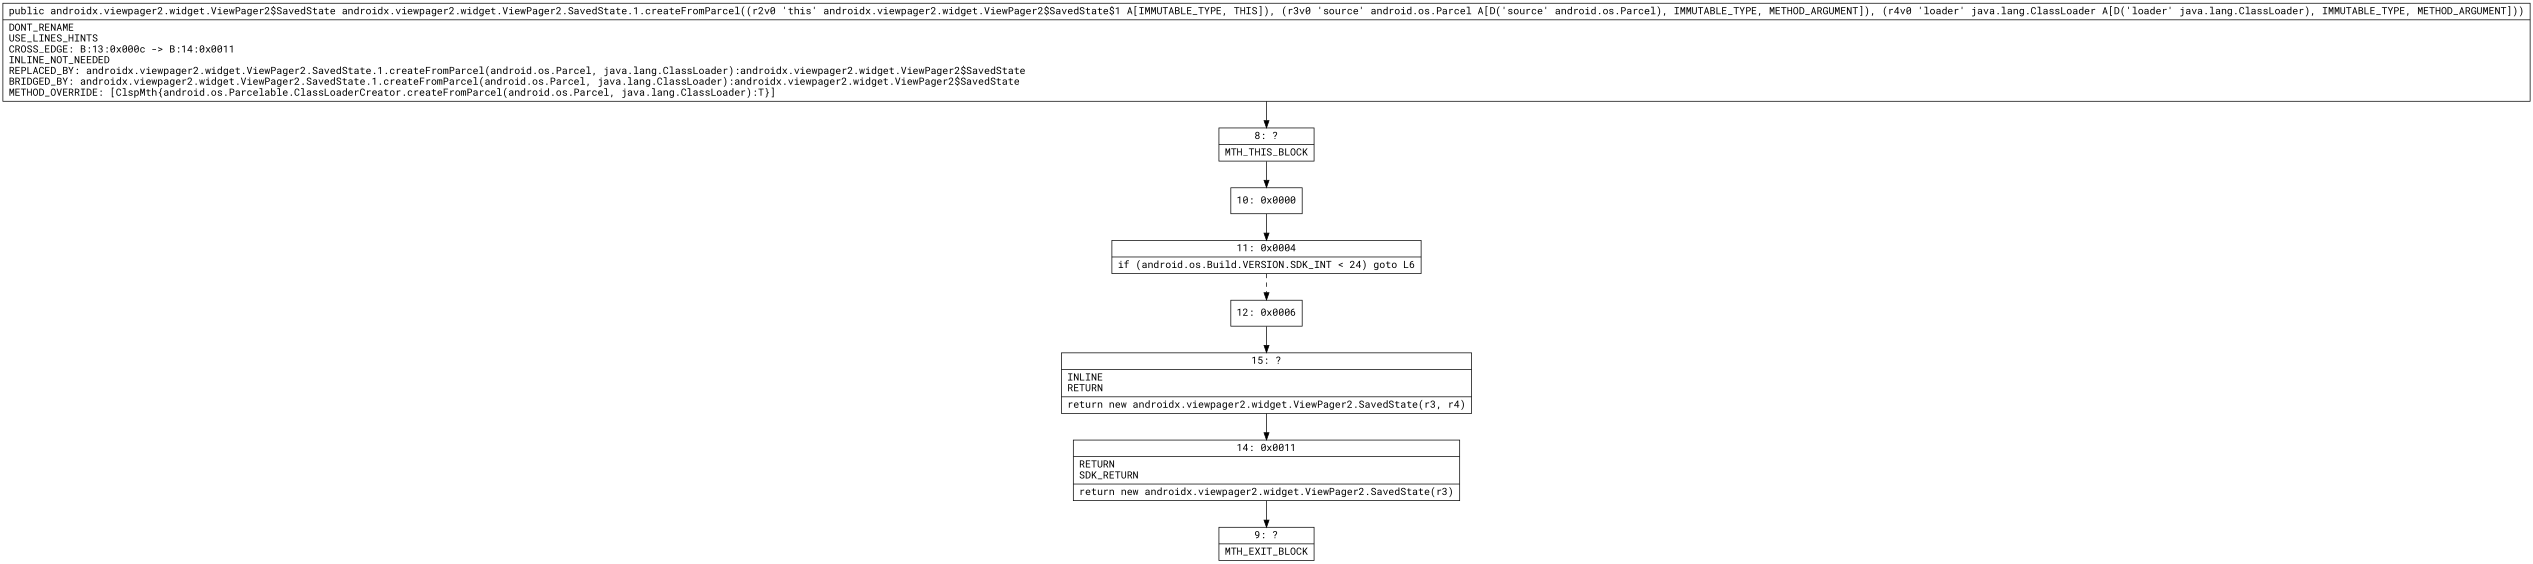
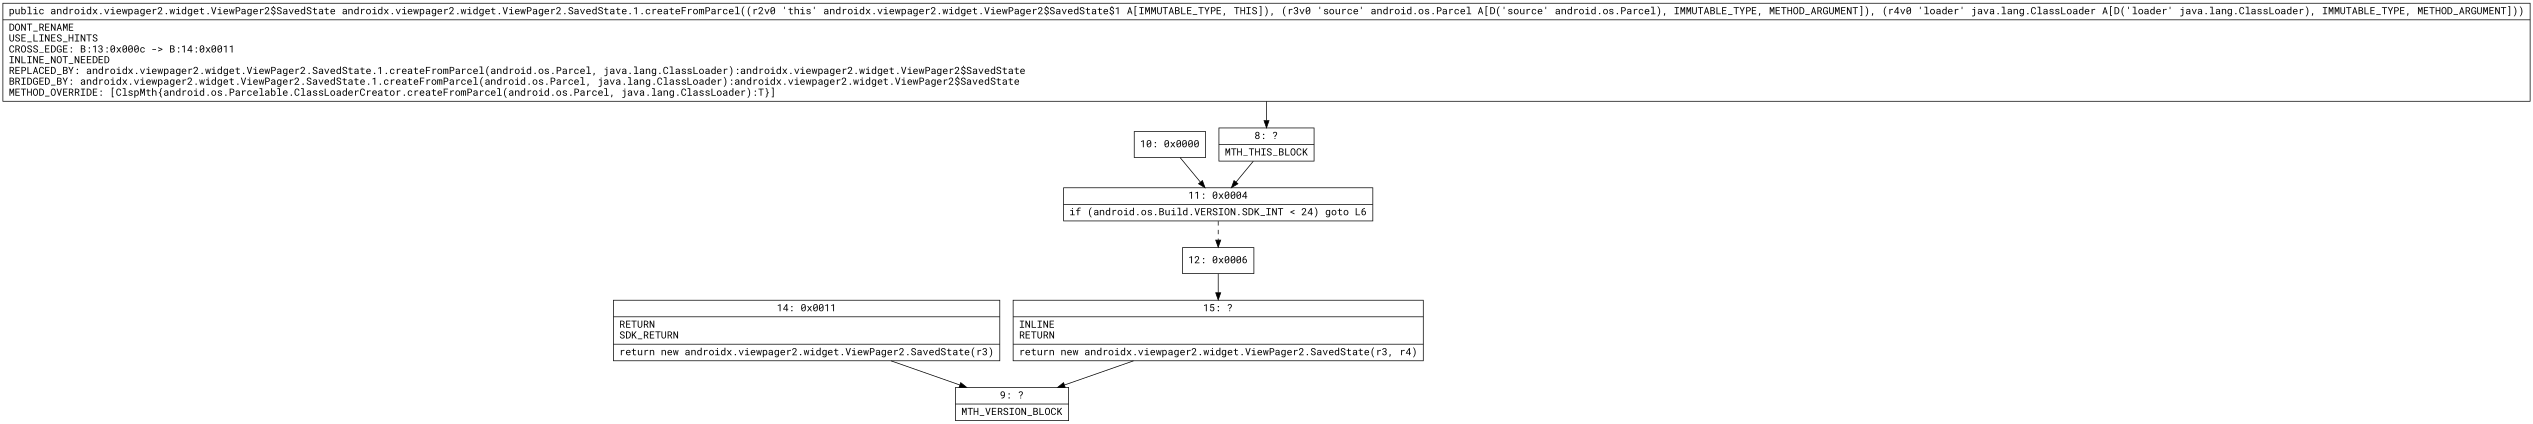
edge "8: ?" -> "10: 0x0000": now "8: ?" -> "11: 0x0004"
edge "15: ?" -> "14: 0x0011": now "15: ?" -> "9: ?"
node "9: ?": text "MTH_EXIT_BLOCK" -> "MTH_VERSION_BLOCK"
